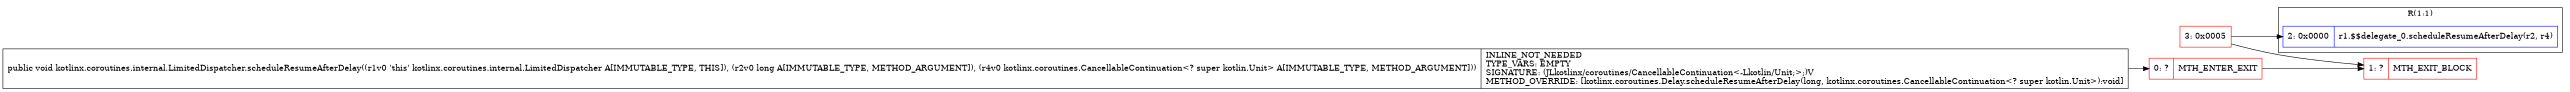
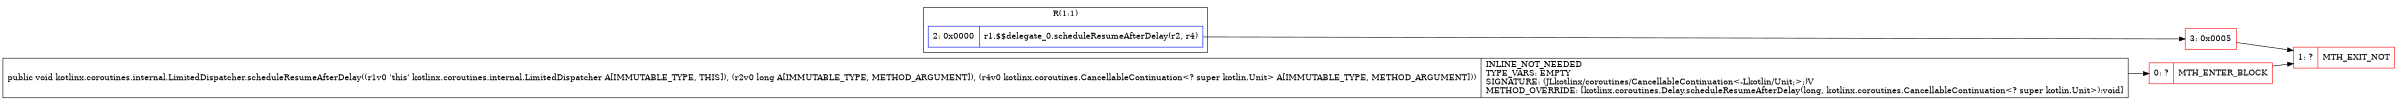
edge "3: 0x0005" -> "2: 0x0000": reversed
node "0: ?": text "MTH_ENTER_EXIT" -> "MTH_ENTER_BLOCK"
node "1: ?": text "MTH_EXIT_BLOCK" -> "MTH_EXIT_NOT"
